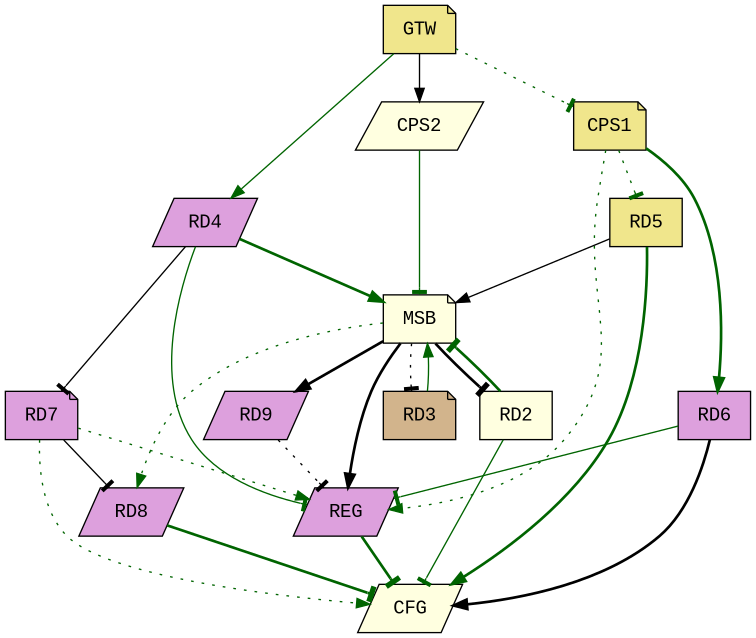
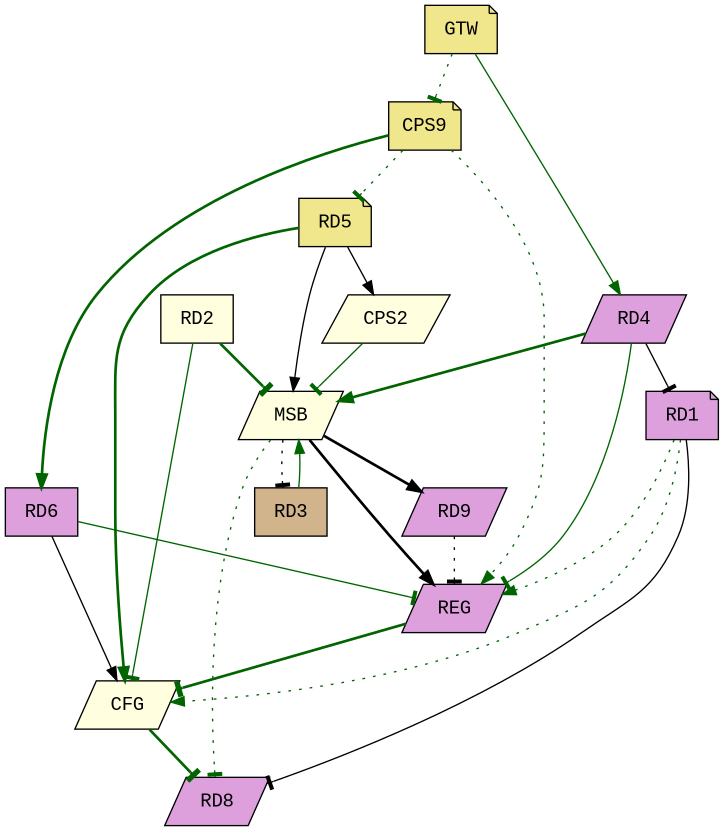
edge "GTW" -> "CPS2": now "RD5" -> "CPS2"
node "CPS1": label "CPS1" -> "CPS9"
node "RD5": shape box -> note
node "MSB": shape note -> parallelogram
edge "MSB" -> "RD8": arrowhead normal -> tee
edge "MSB" -> "RD2": removed
node "RD7": label "RD7" -> "RD1"
node "RD3": shape note -> box
edge "RD8" -> "CFG": reversed
edge "RD6" -> "CFG": style bold -> solid
